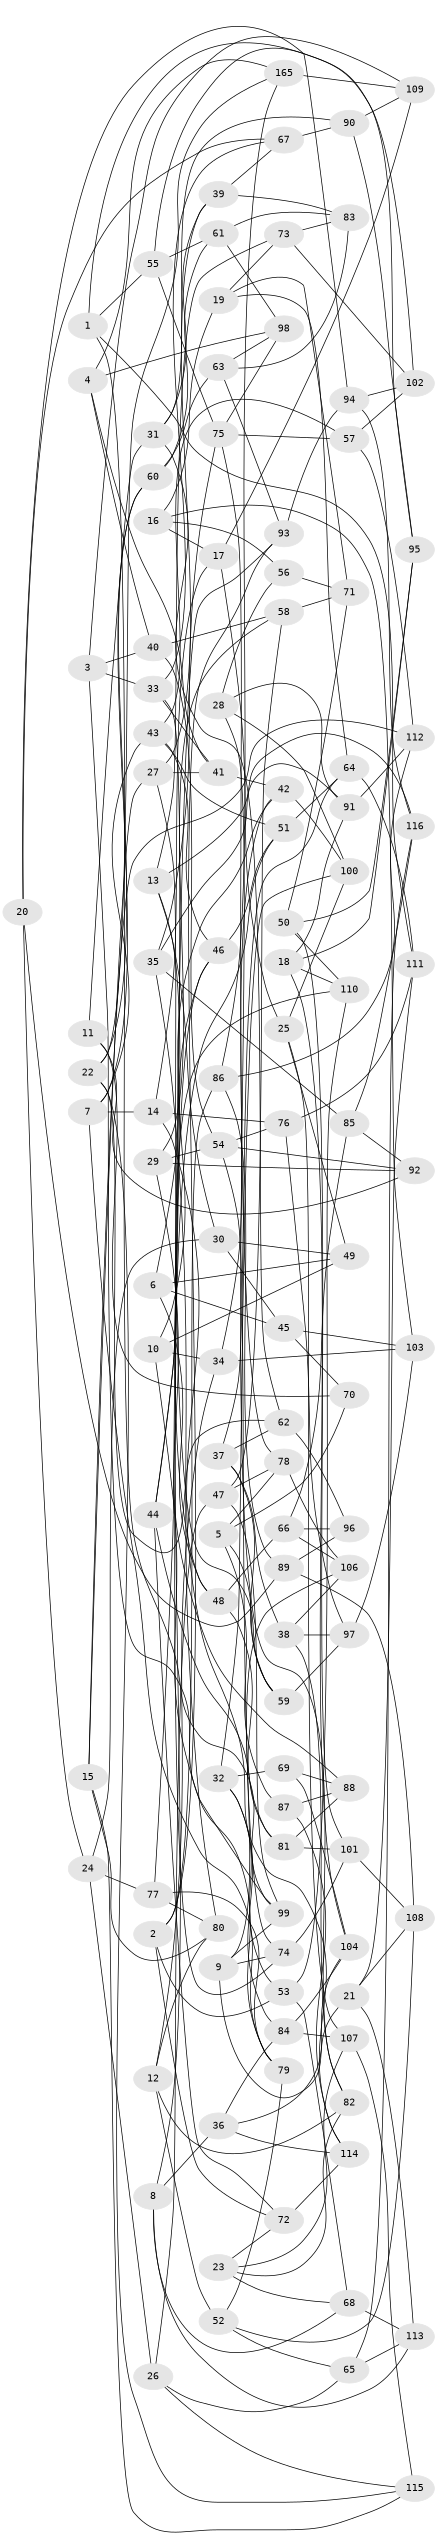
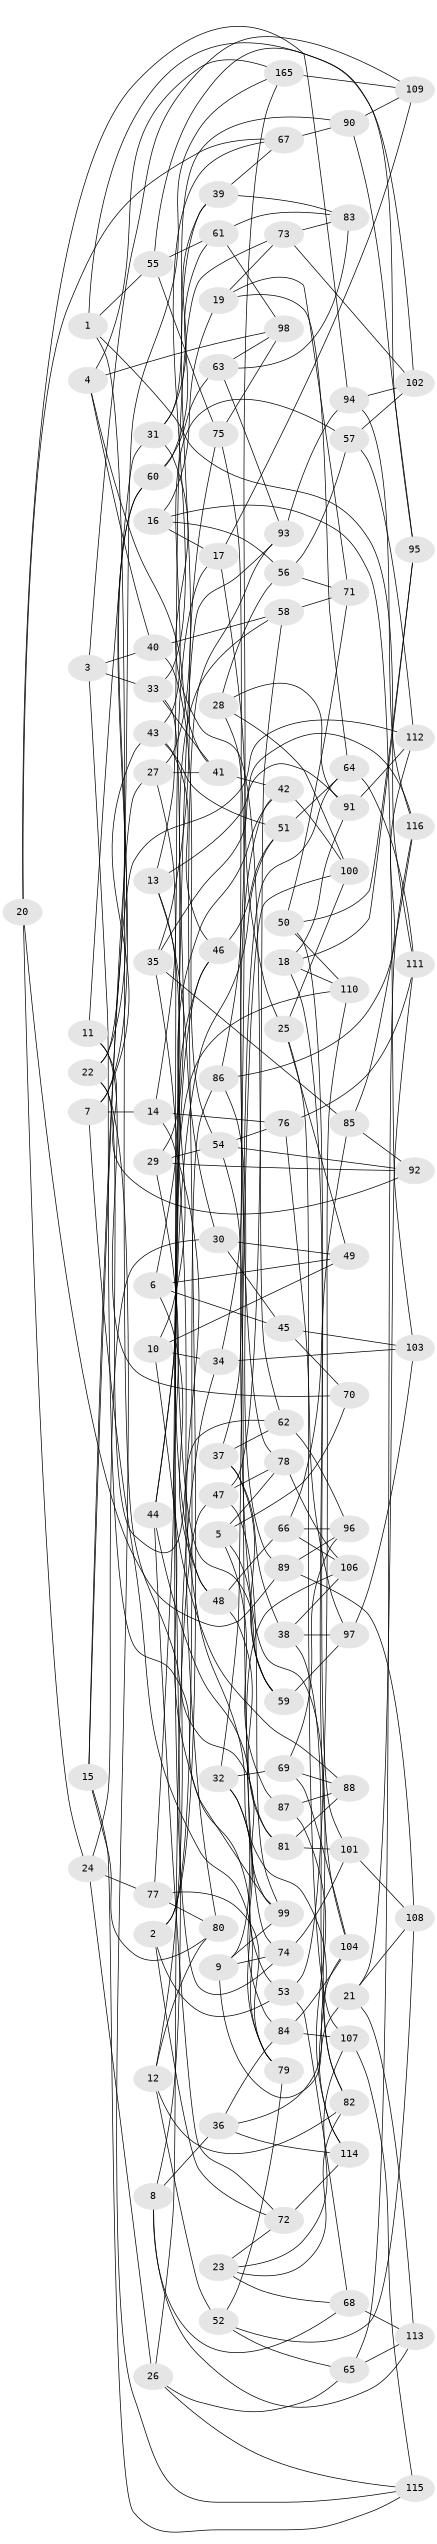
edge "75" -- "57": now "56" -- "57"
edge "96" -- "69": added
